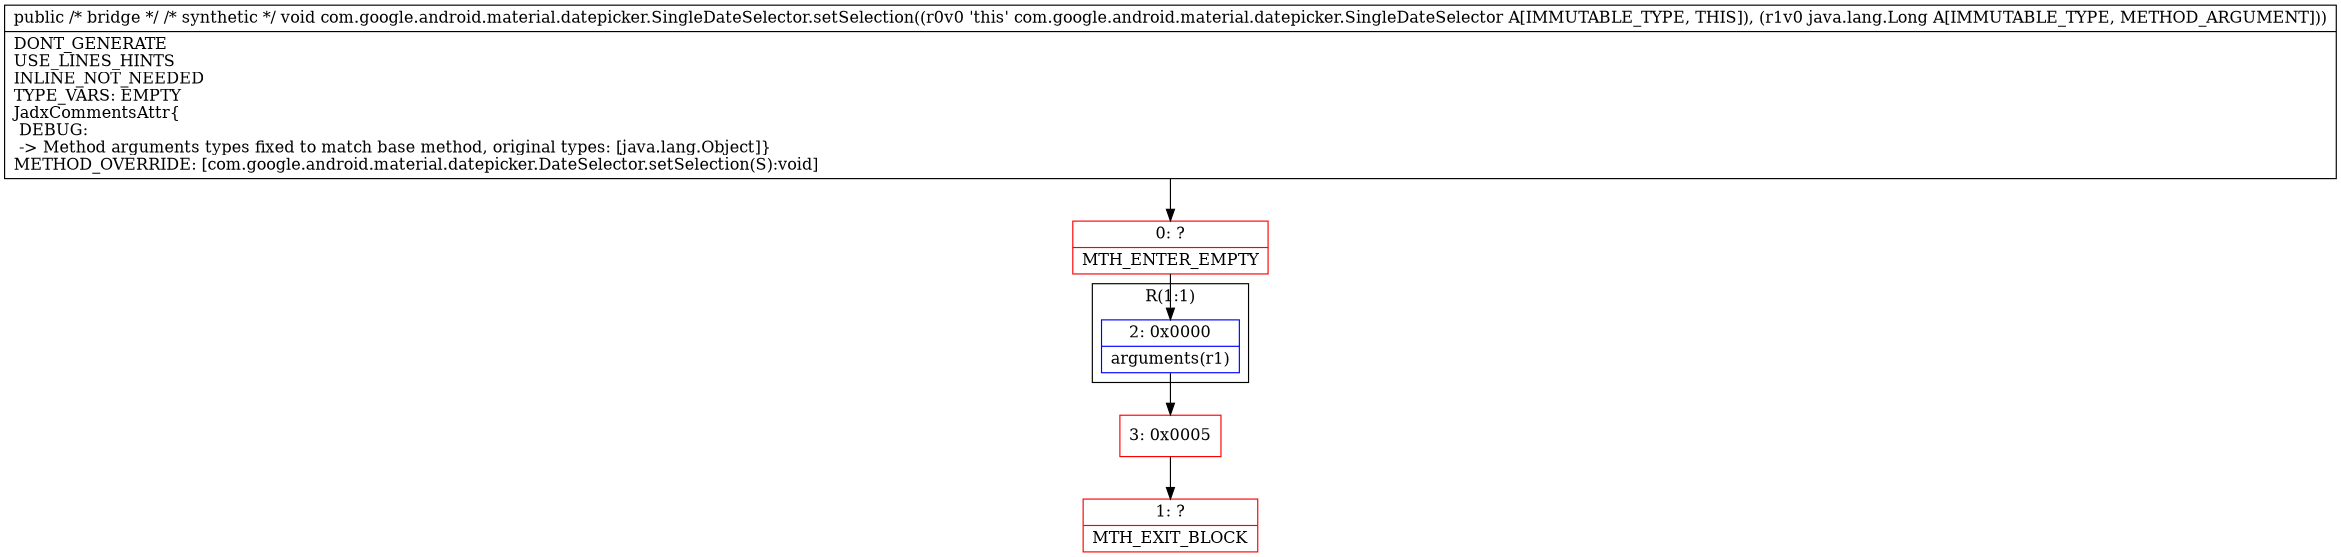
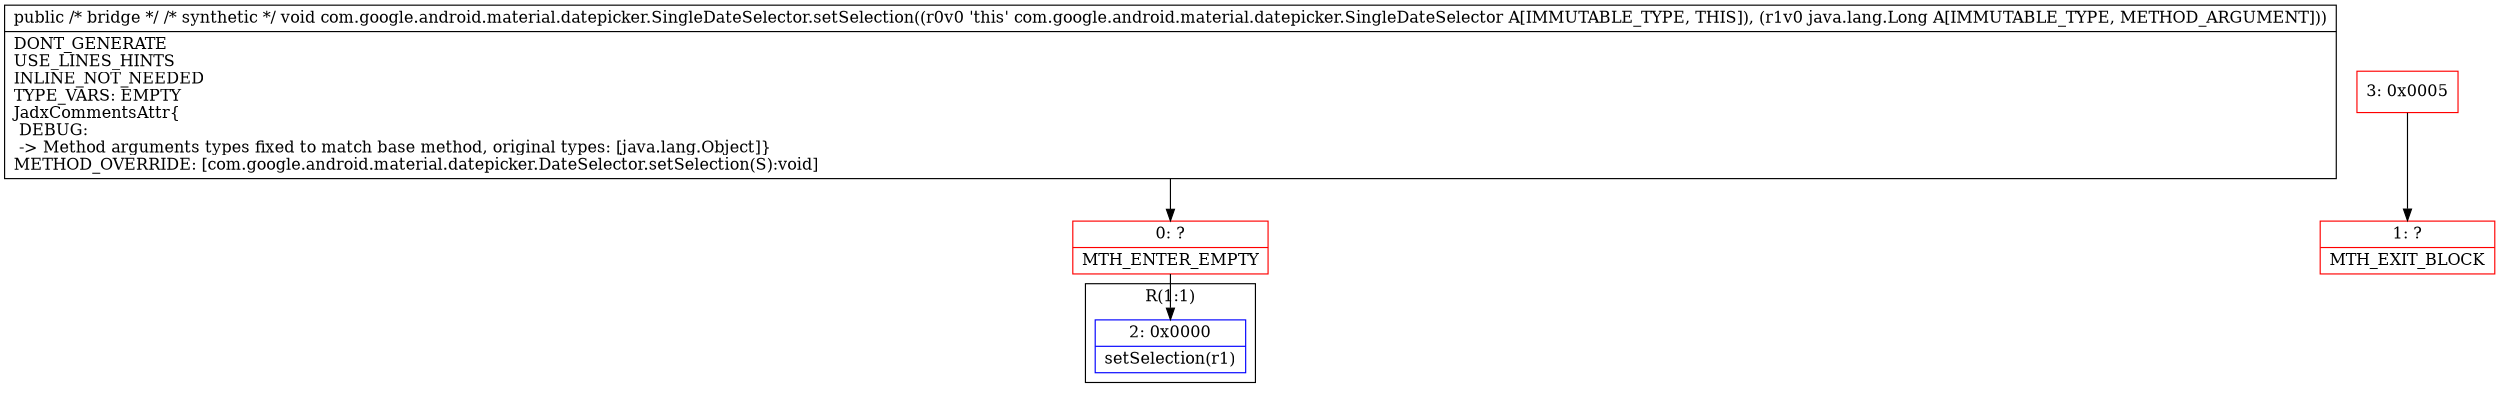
node "2: 0x0000": text "arguments(r1)" -> "setSelection(r1)"
edge "2: 0x0000" -> "3: 0x0005": removed
